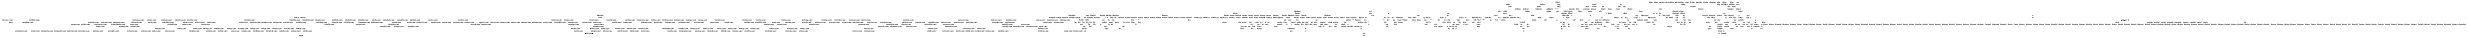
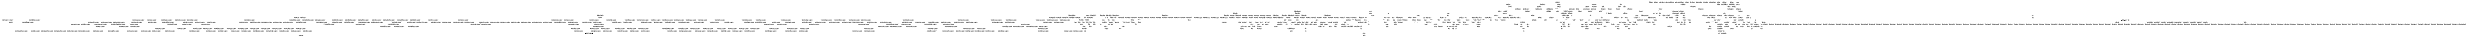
node "kernel-module-snd-pcm-oss": removed
node "kernel-module-bcm-sba-raid-5.1.0-rc7-pinephone": removed
